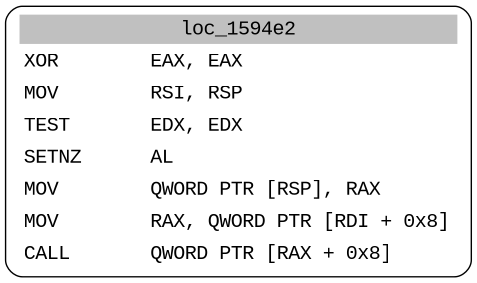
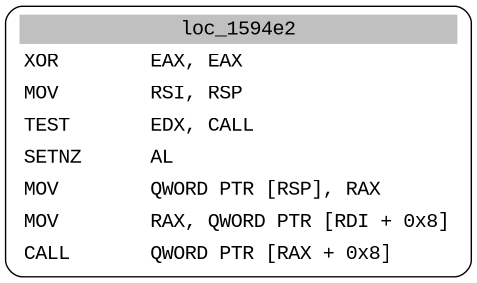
node "loc_1594e2": text "TEST       EDX, EDX" -> "TEST       EDX, CALL"
